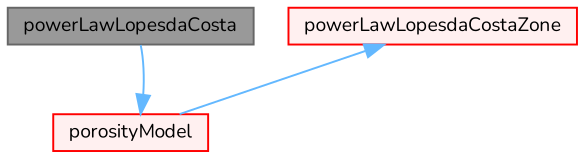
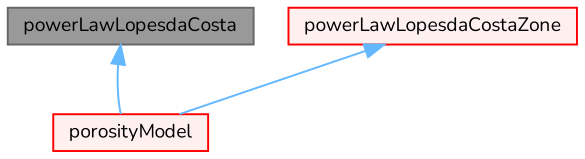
edge "powerLawLopesdaCosta" -> "porosityModel": reversed
